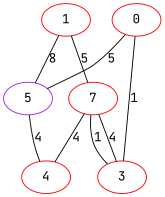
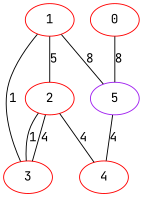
edge "0" -- "5": label "5" -> "8"
node "7": label "7" -> "2"
edge "0" -- "3": now "1" -- "3"
